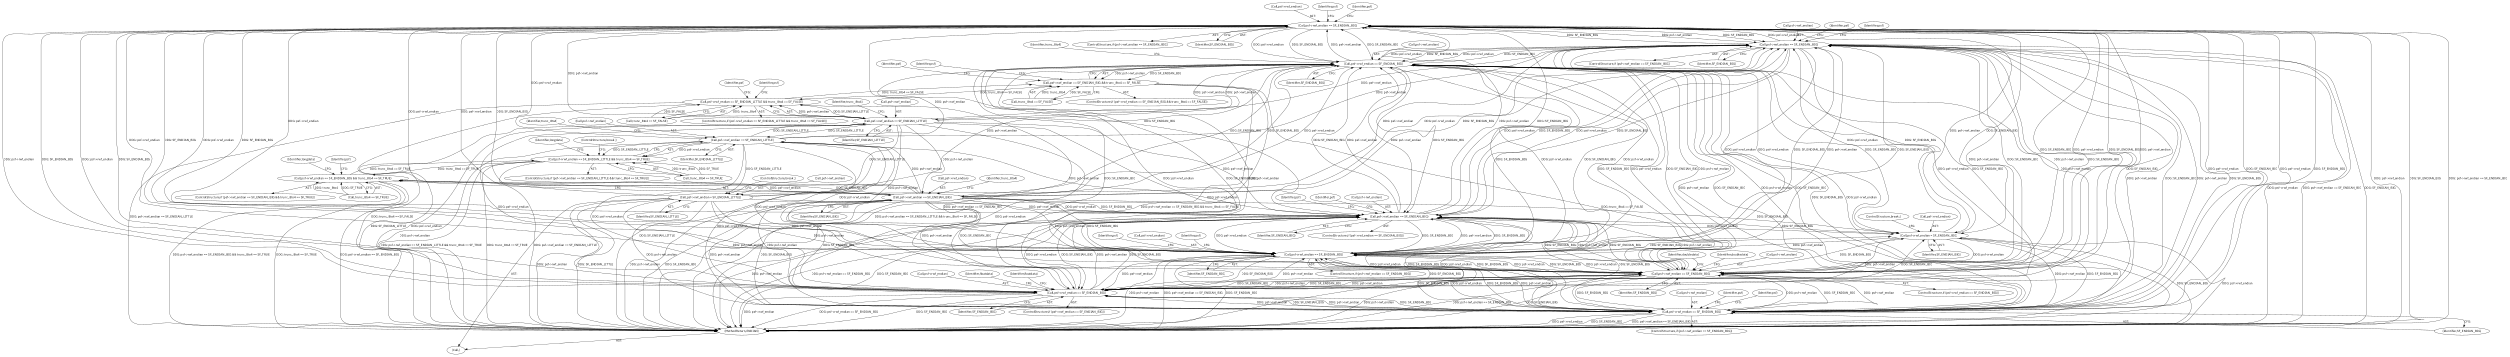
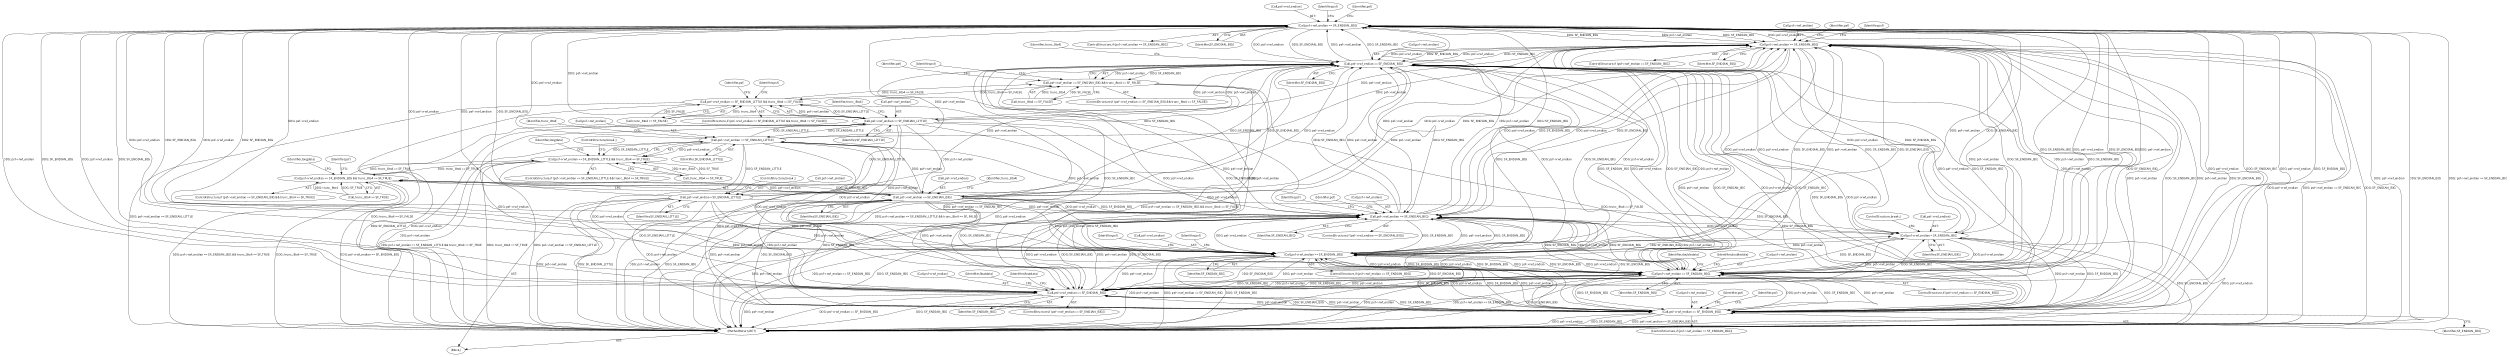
node "(MethodReturn,ENDIAN)": label "(MethodReturn,ENDIAN)" -> "(MethodReturn,RET)"
node "(Call,)": label "(Call,)" -> "(Block,)"
